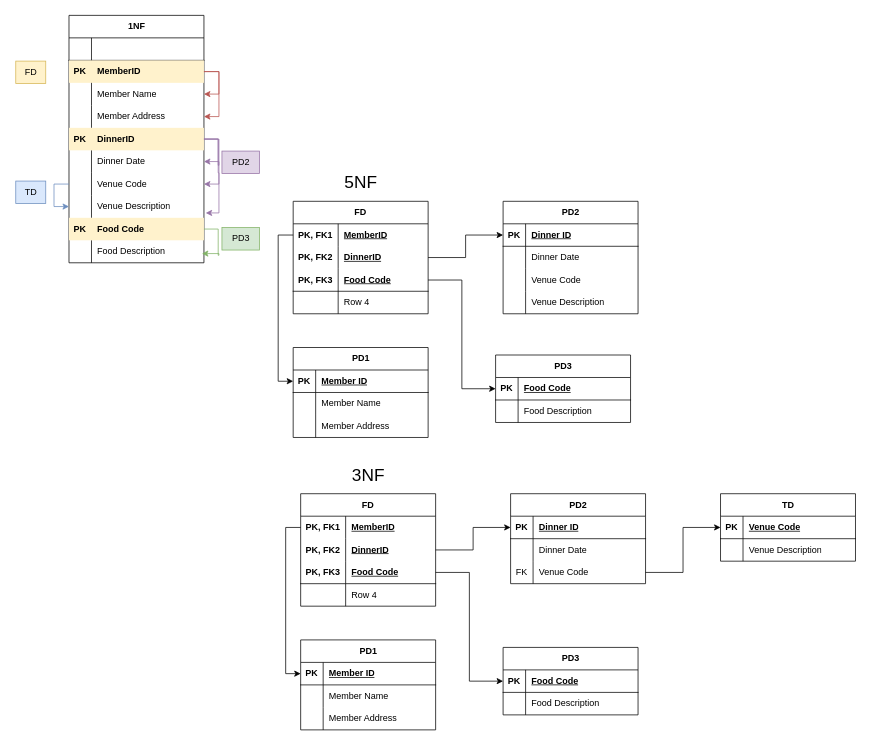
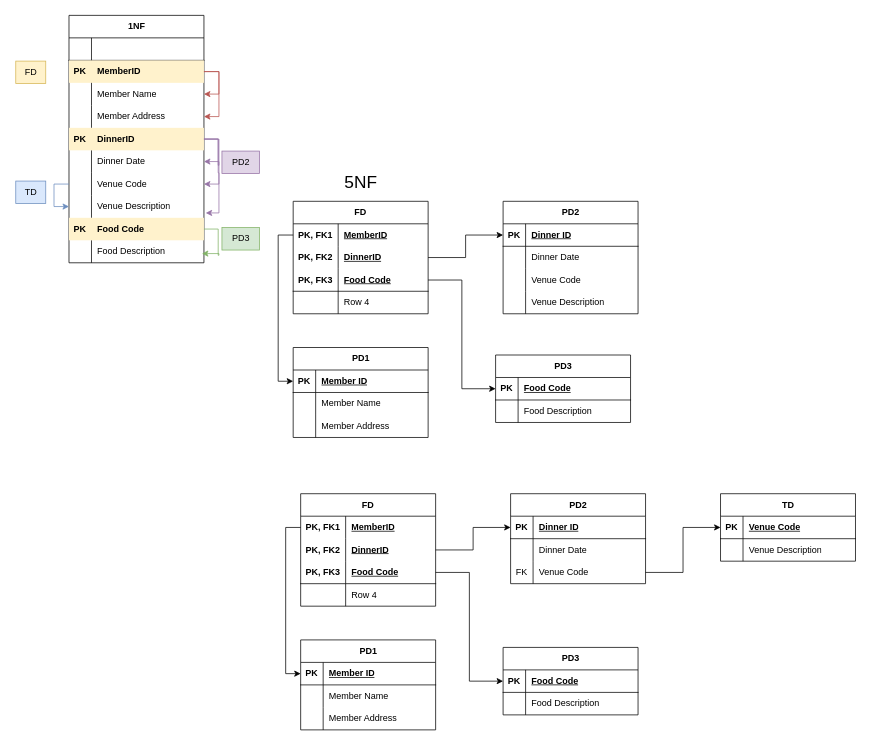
node "3NF": removed
